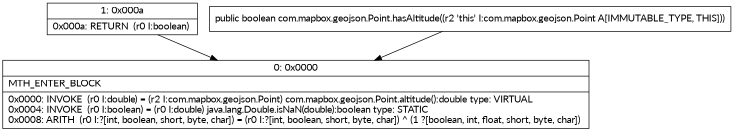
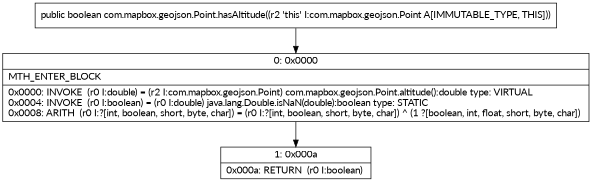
edge "1: 0x000a" -> "0: 0x0000": reversed
